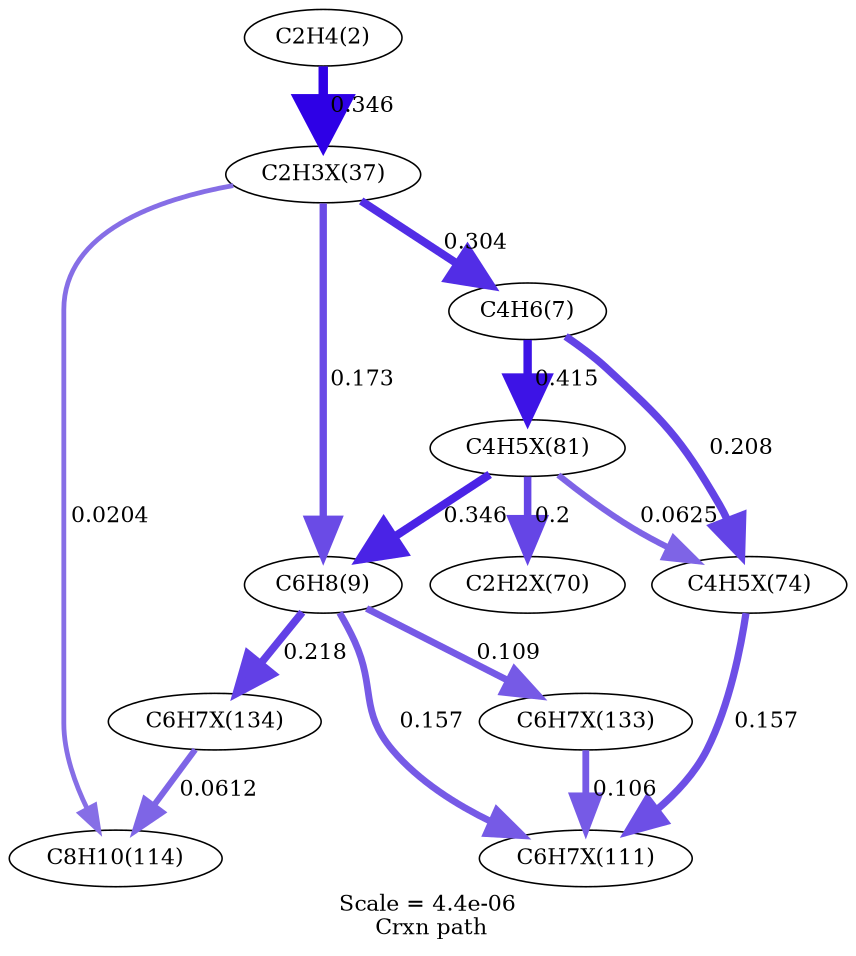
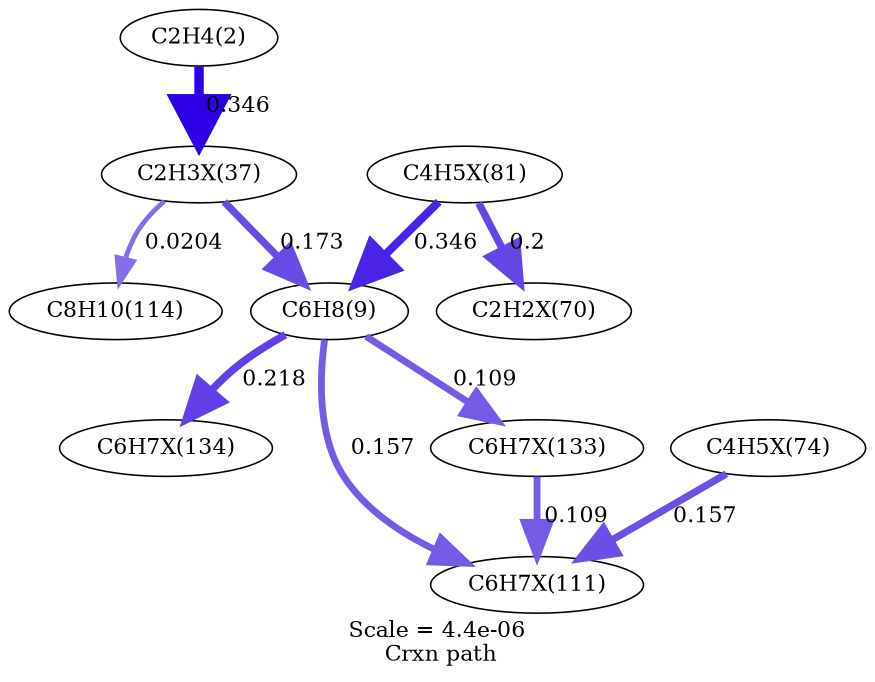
node "C4H6(7)": removed
edge "C4H5X(81)" -> "C4H5X(74)": removed, label "0.0625"
edge "C6H7X(134)" -> "C8H10(114)": removed, label "0.0612"
edge "C6H7X(133)" -> "C6H7X(111)": label " 0.106" -> " 0.109"
